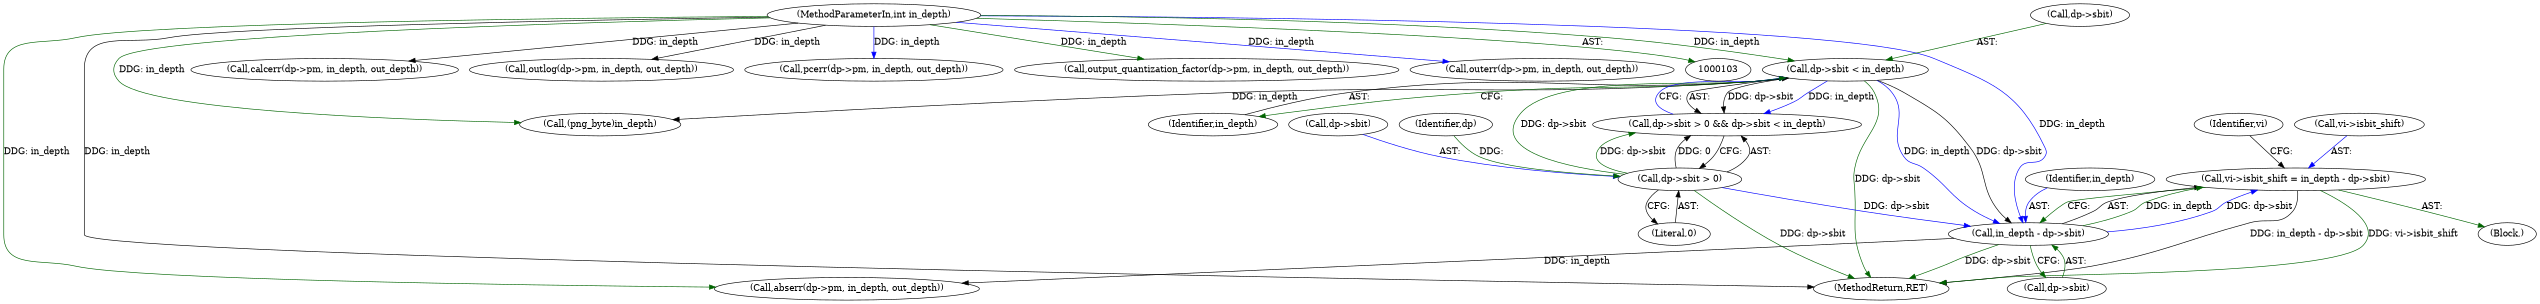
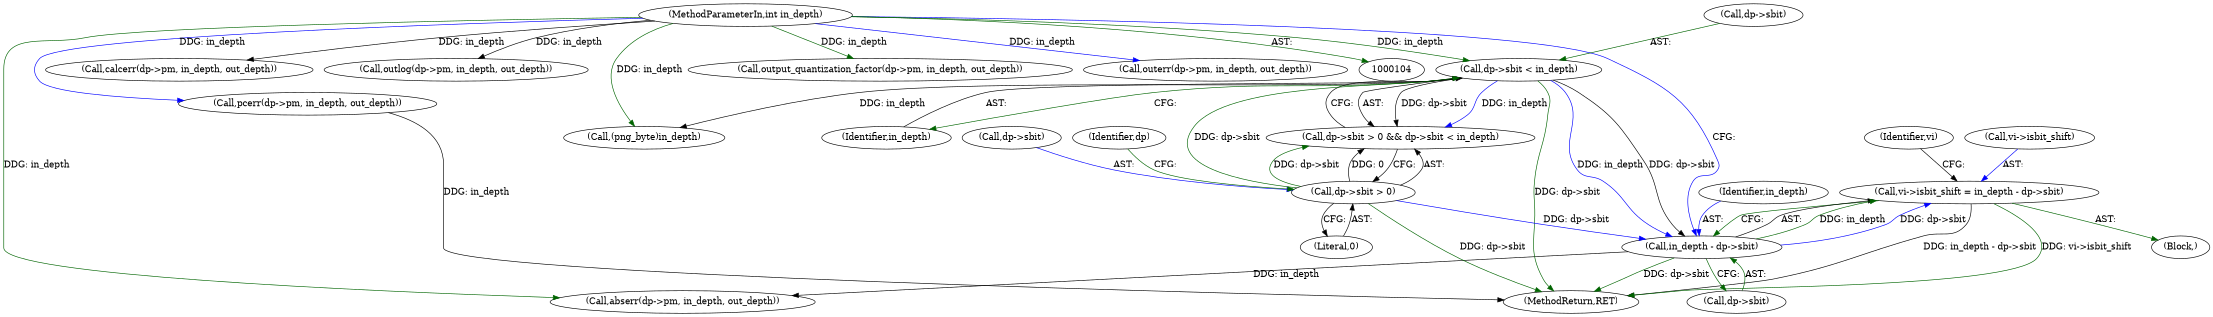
node "1000103": label "1000103" -> "1000104"
edge "(Call,dp->sbit > 0 && dp->sbit < in_depth)" -> "(Call,dp->sbit < in_depth)": color blue -> black
edge "(MethodParameterIn,int in_depth)" -> "(Call,in_depth - dp->sbit)": label "DDG: in_depth" -> "CFG: "
edge "(Identifier,dp)" -> "(Call,dp->sbit > 0)": label "DDG: " -> "CFG: "
edge "(MethodParameterIn,int in_depth)" -> "(MethodReturn,RET)": now "(Call,pcerr(dp->pm, in_depth, out_depth))" -> "(MethodReturn,RET)"
